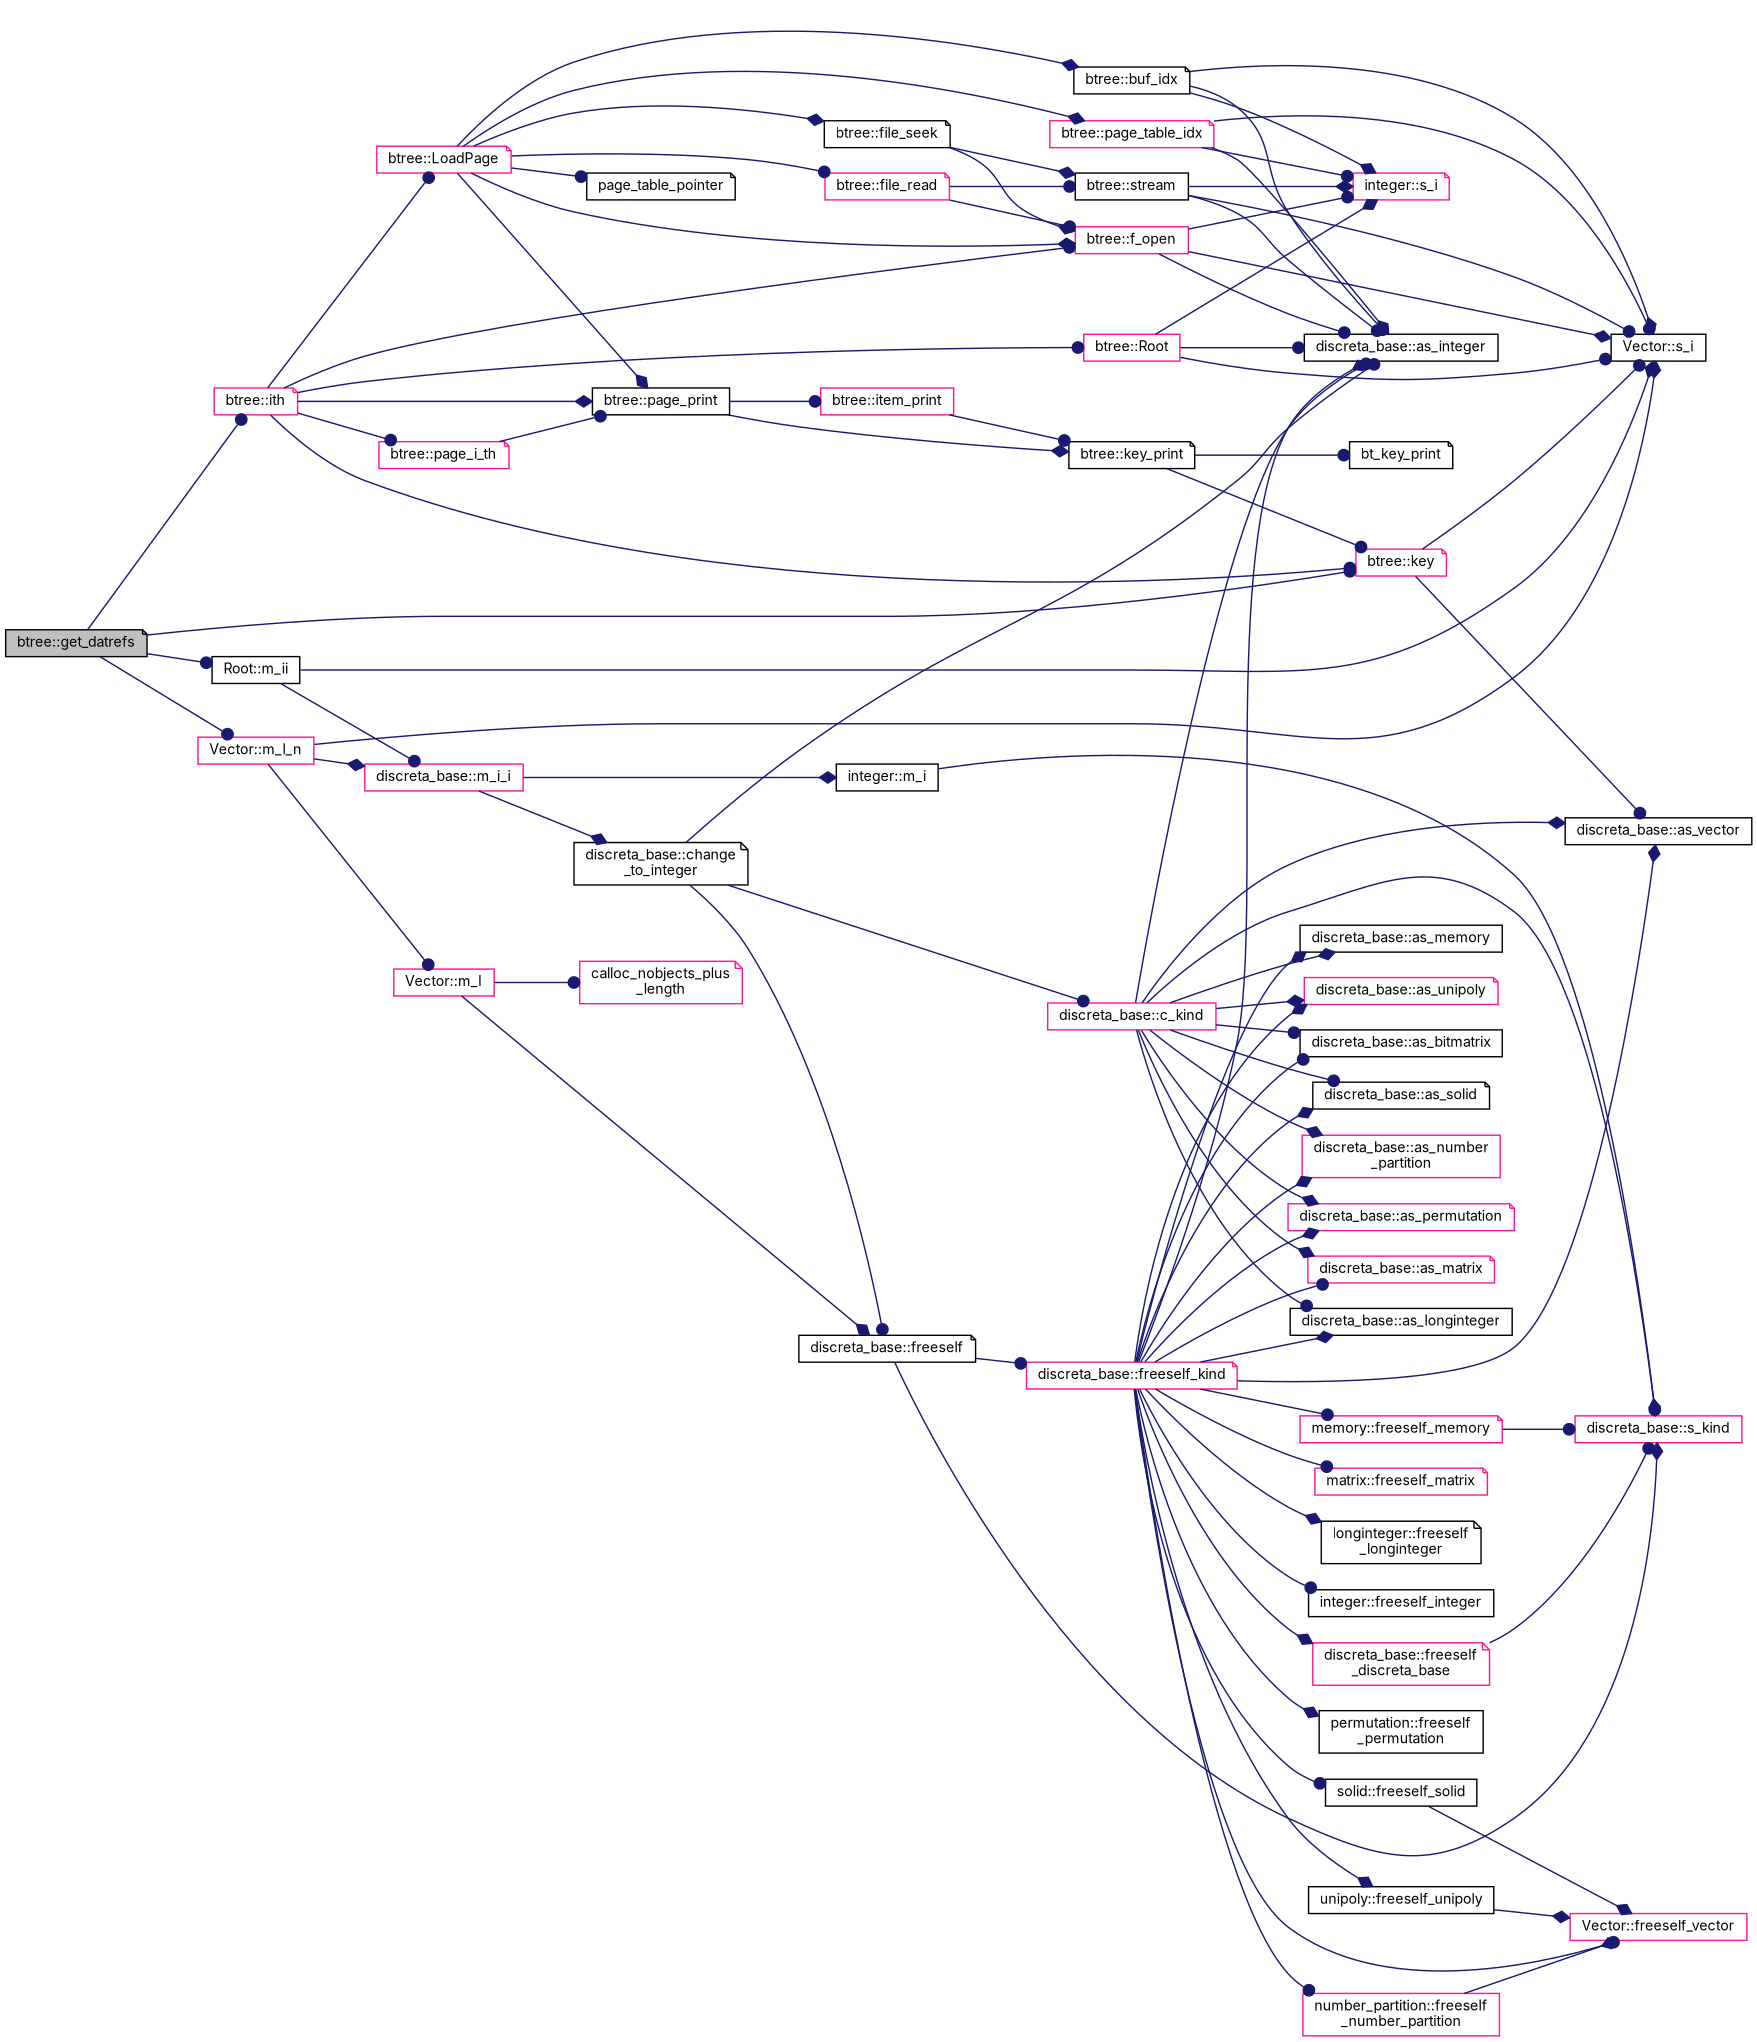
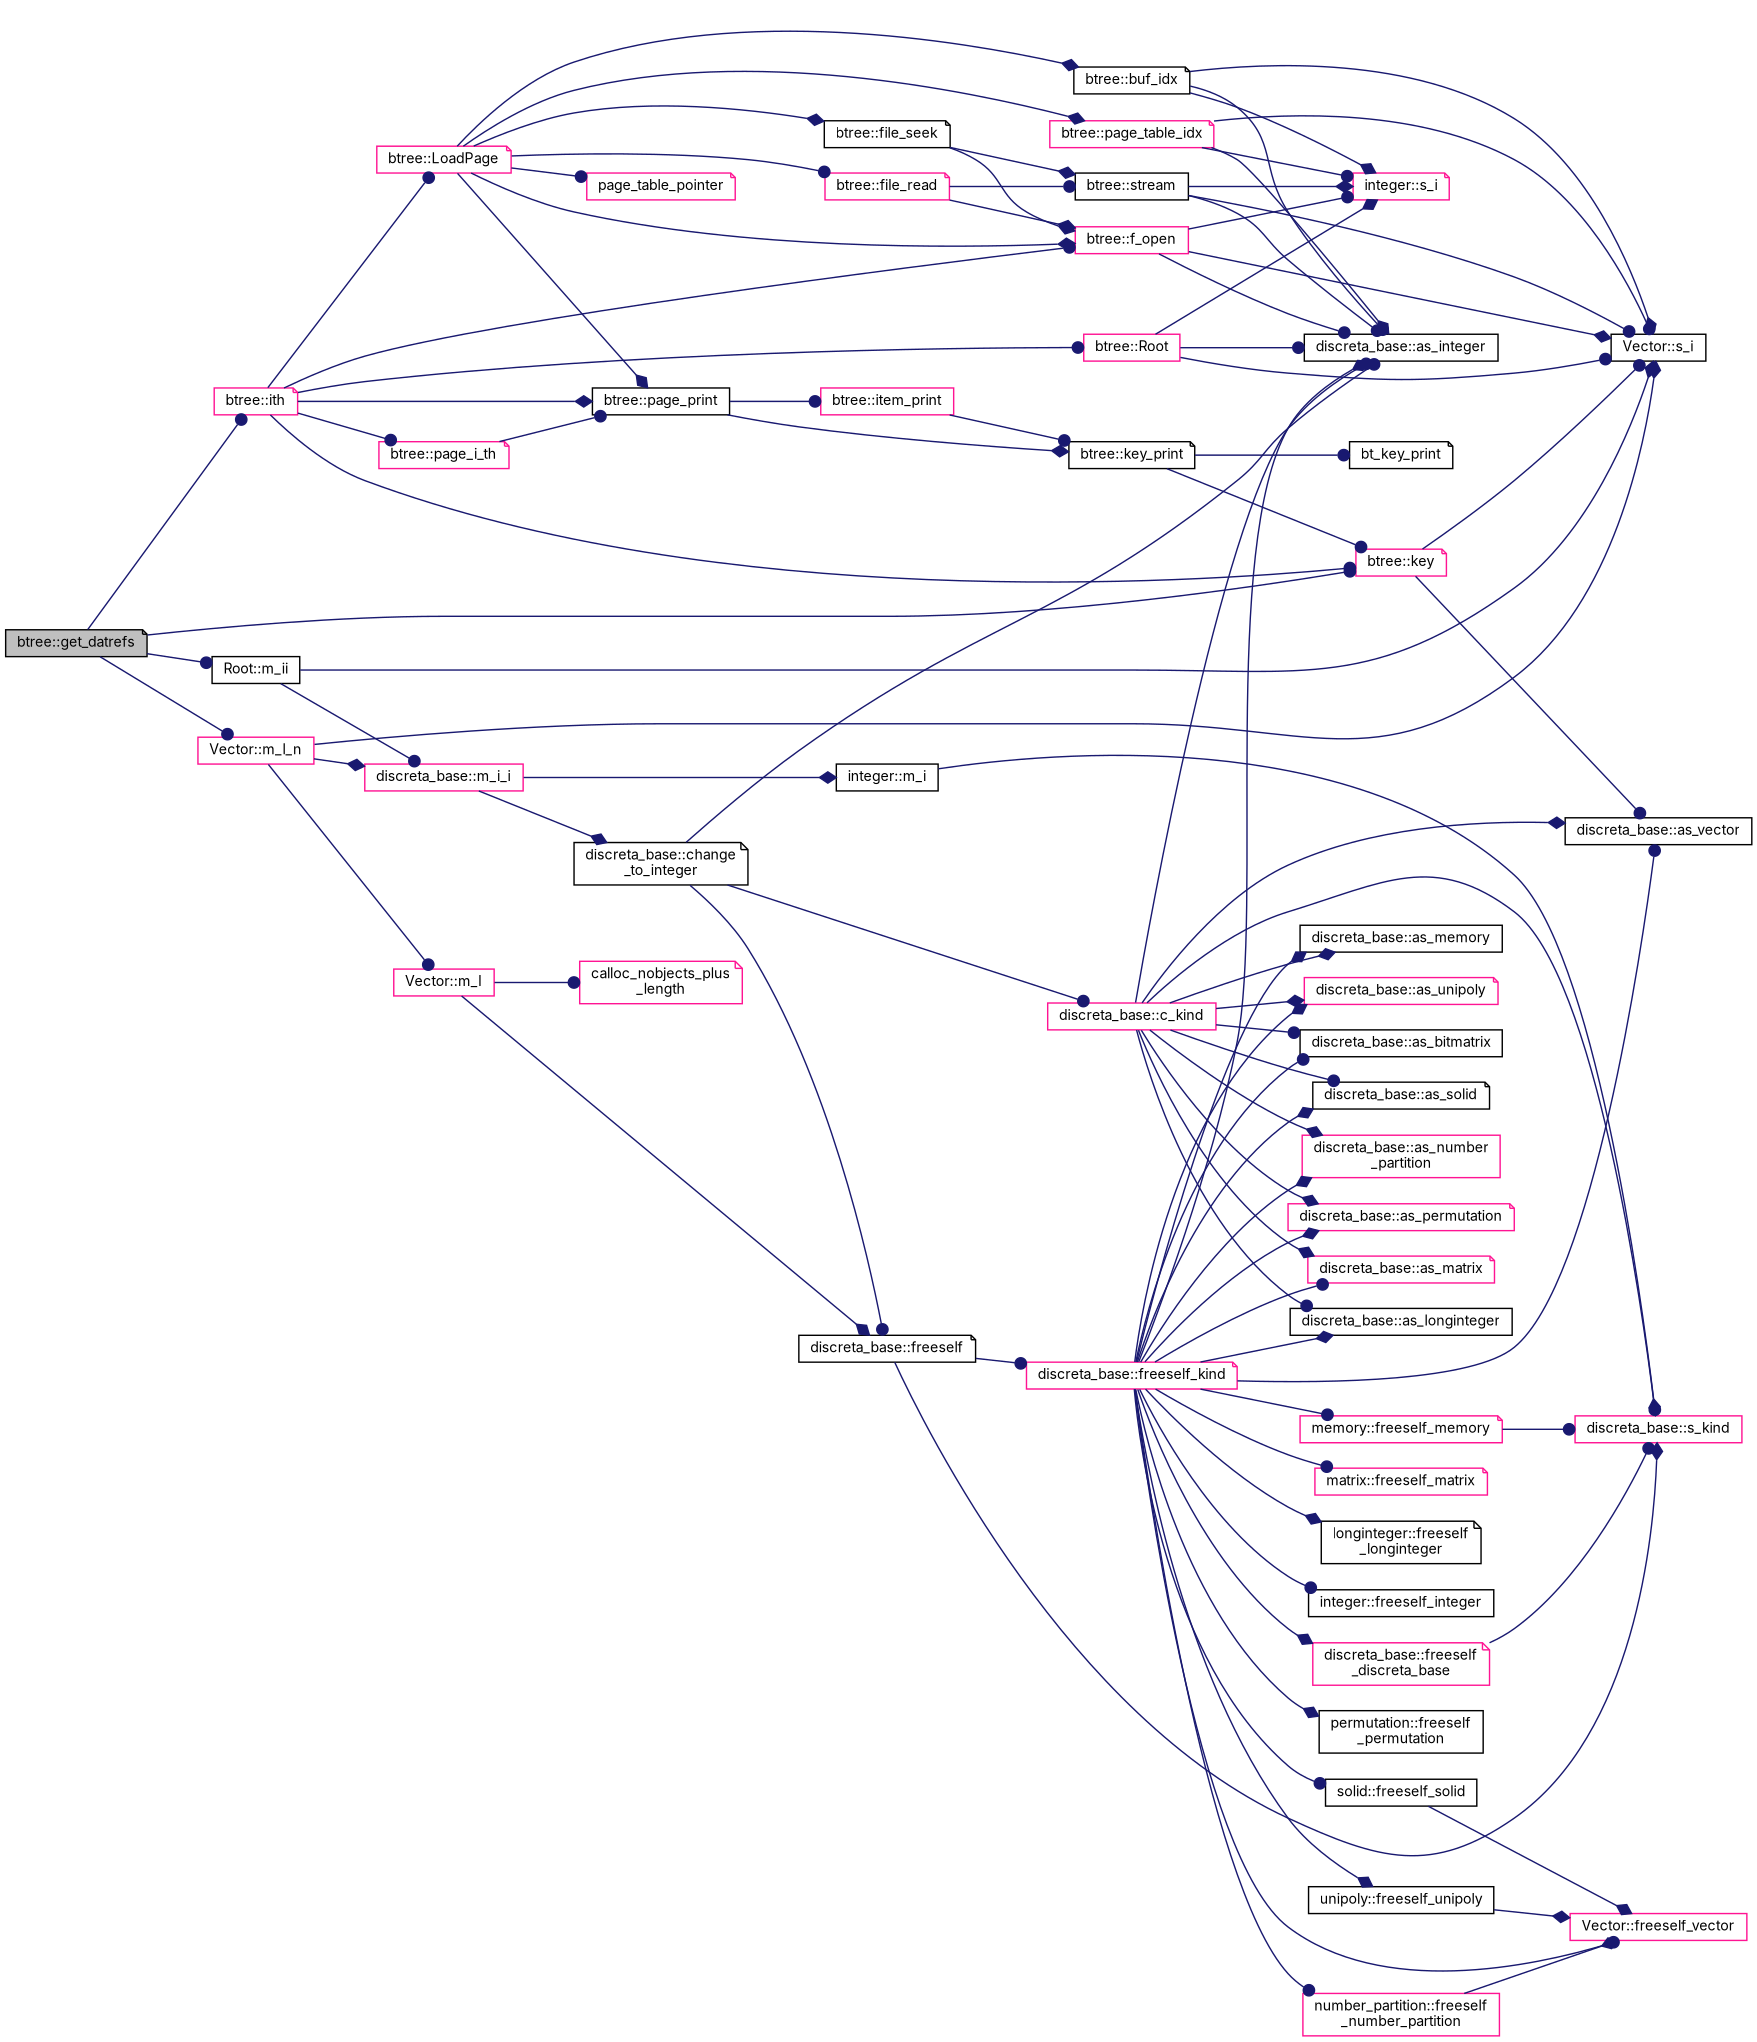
node "page_table_pointer": color black -> deeppink
edge "btree::file_read" -> "btree::f_open": arrowhead dot -> diamond
edge "discreta_base::freeself_kind" -> "discreta_base::as_vector": arrowhead diamond -> dot
